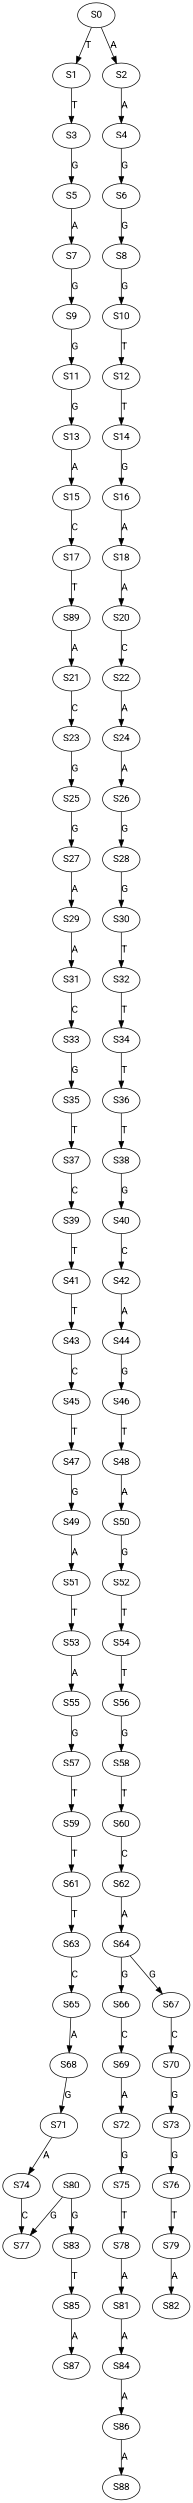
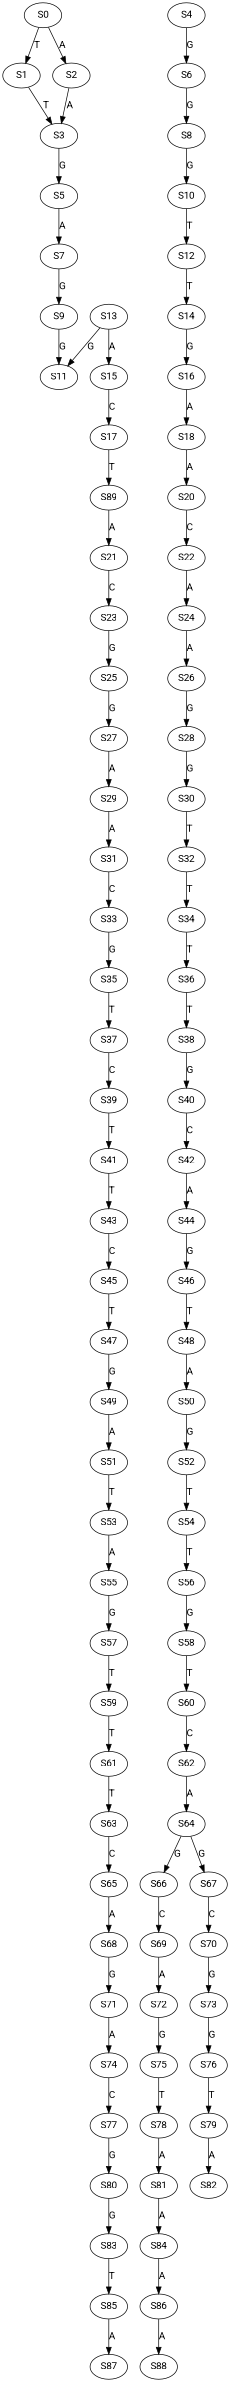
edge "S2" -> "S4": now "S2" -> "S3"
edge "S11" -> "S13": reversed
edge "S80" -> "S77": reversed
